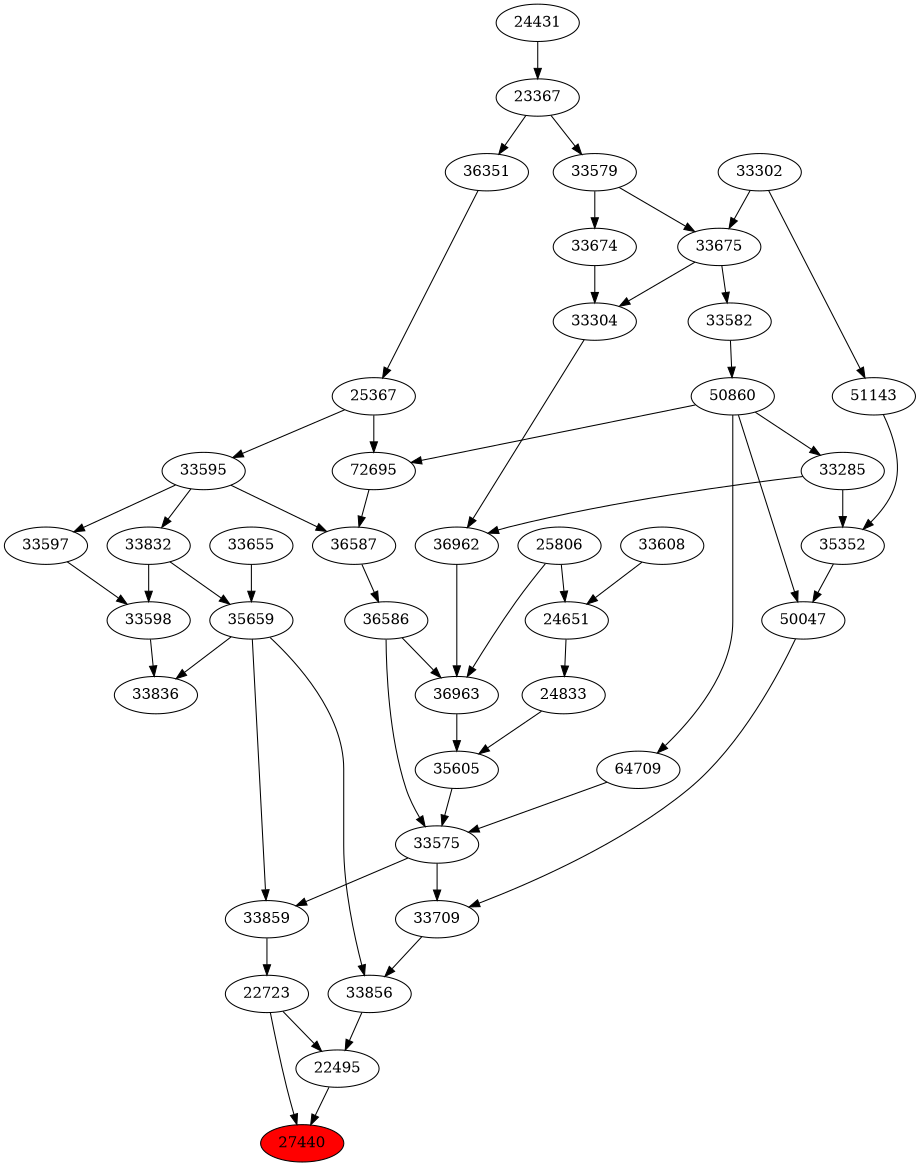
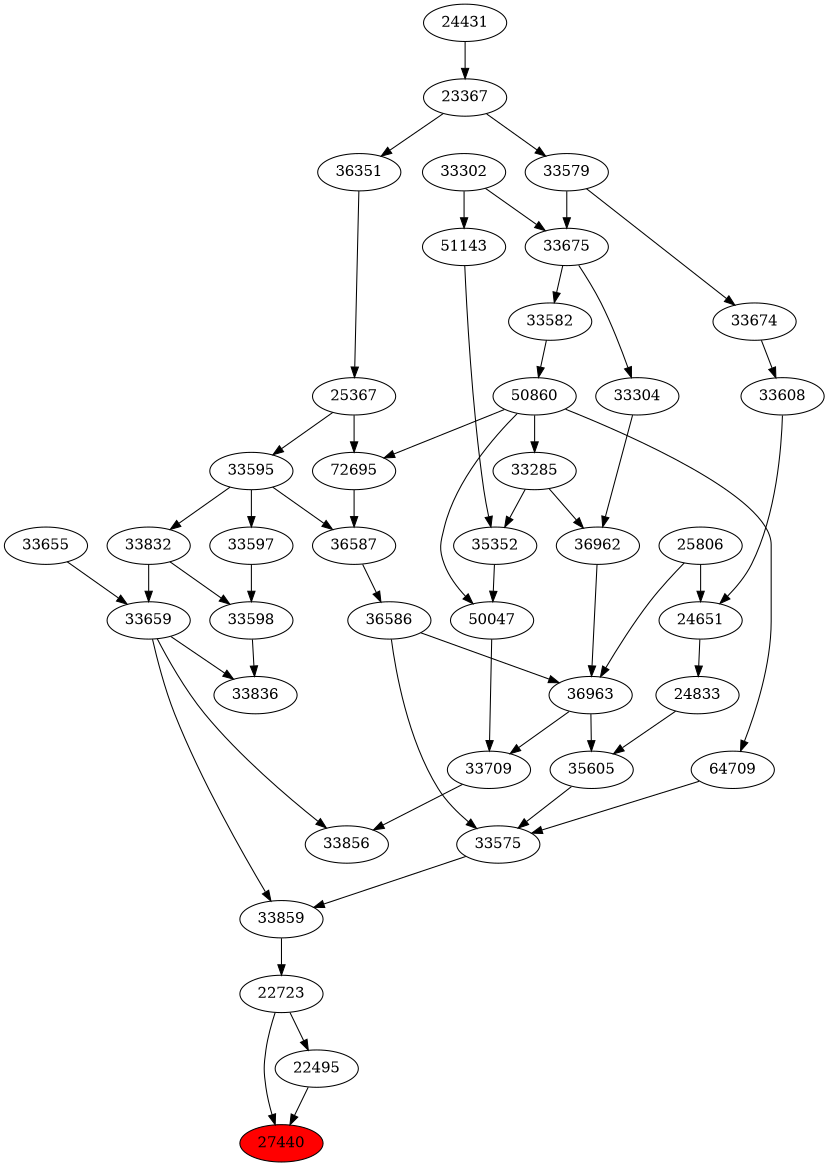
edge "33674" -> "33304": now "33674" -> "33608"
node "35659": label "35659" -> "33659"
edge "33575" -> "33709": now "36963" -> "33709"
edge "33856" -> "22495": removed
